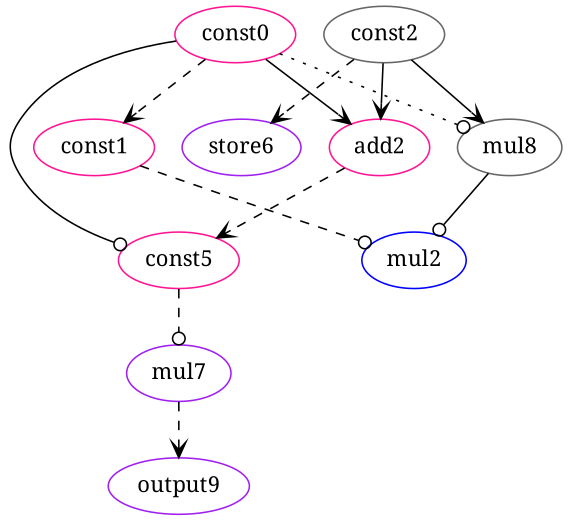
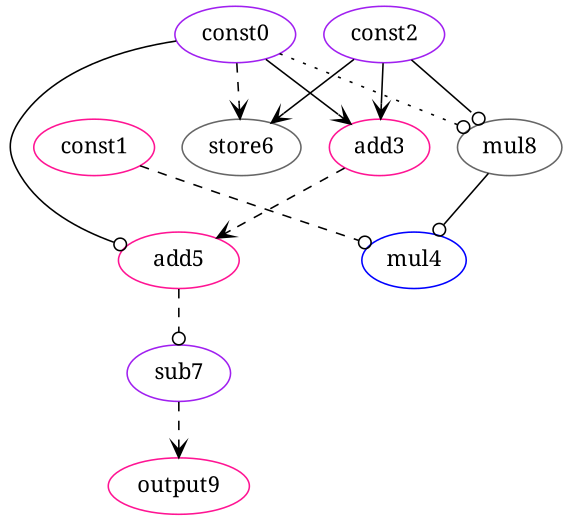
node "const0": color deeppink -> purple
node "const2": color gray40 -> purple
edge "const0" -> "const1": now "const0" -> "store6"
edge "const2" -> "store6": style dashed -> solid
edge "const2" -> "mul8": arrowhead vee -> odot
node "store6": color purple -> gray40
node "add2": label "add2" -> "add3"
node "const5": label "const5" -> "add5"
node "mul2": label "mul2" -> "mul4"
node "mul7": label "mul7" -> "sub7"
node "output9": color purple -> deeppink
